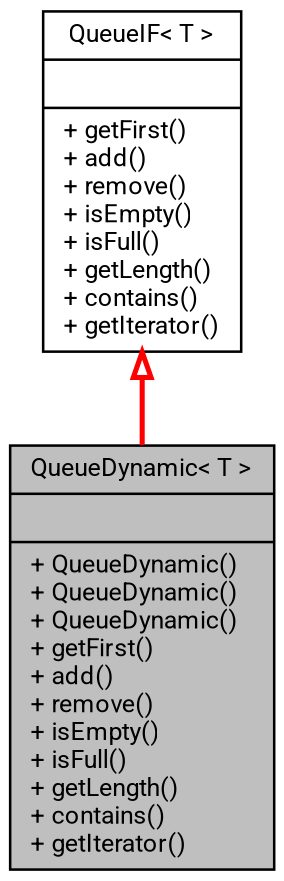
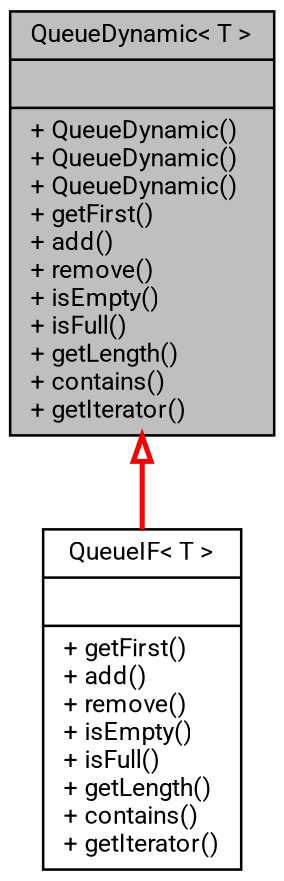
edge "QueueDynamic< T >" -> "QueueIF< T >": reversed
